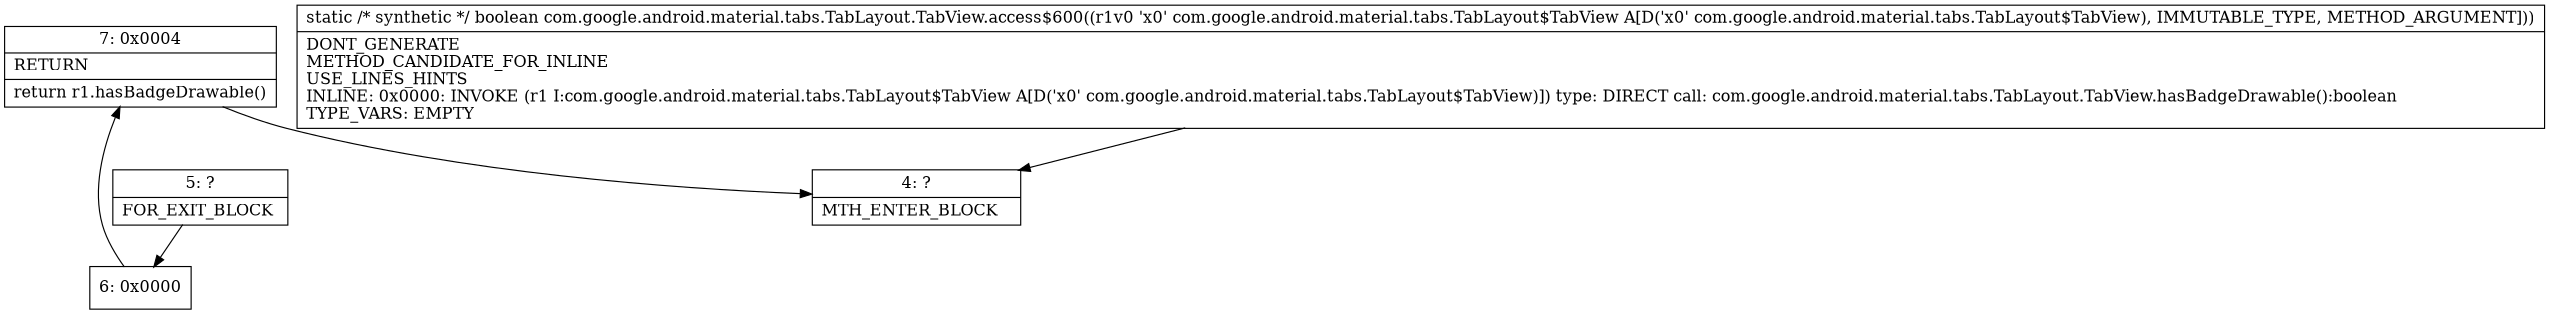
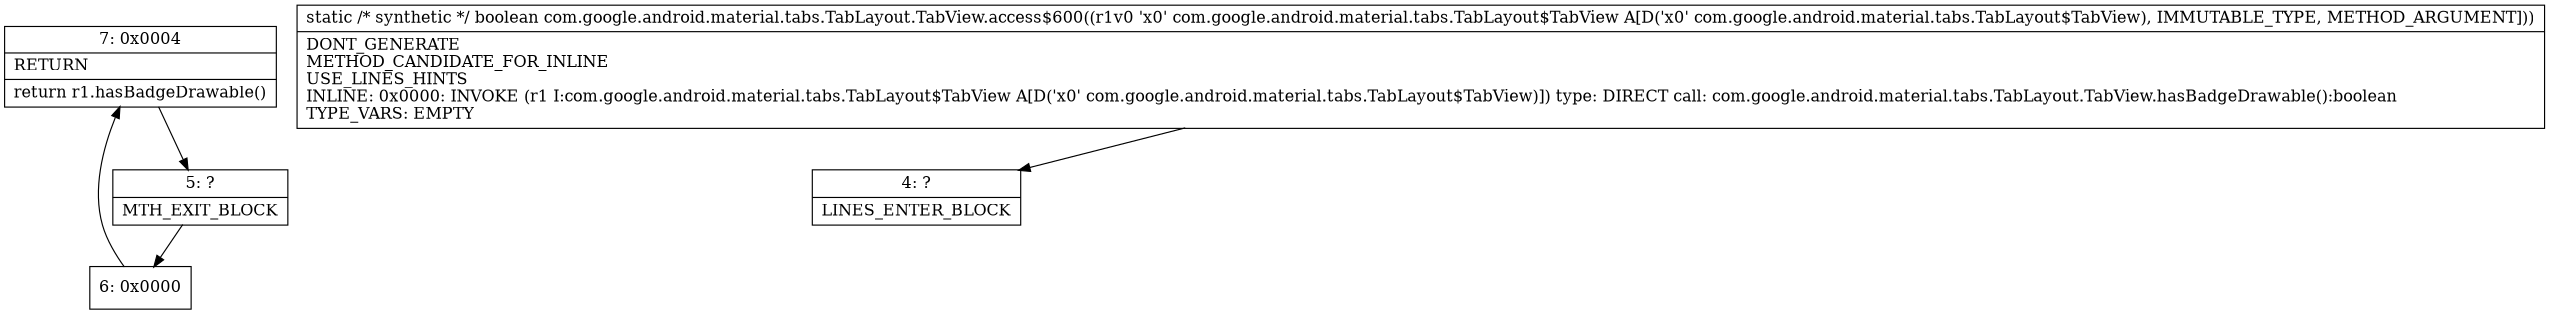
edge "7: 0x0004" -> "4: ?": now "7: 0x0004" -> "5: ?"
node "5: ?": text "FOR_EXIT_BLOCK" -> "MTH_EXIT_BLOCK"
node "4: ?": text "MTH_ENTER_BLOCK" -> "LINES_ENTER_BLOCK"
